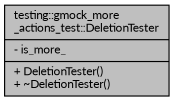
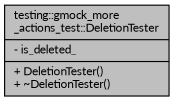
node "testing::gmock_more": text "- is_more_" -> "- is_deleted_"
